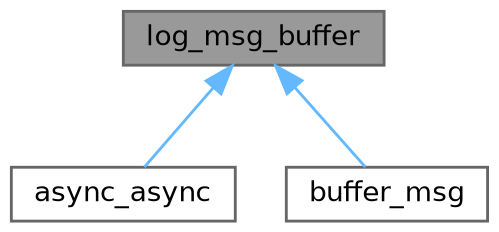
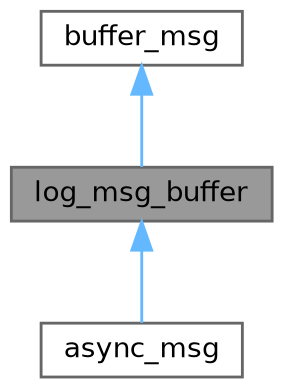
edge "buffer_msg" -> "log_msg_buffer": reversed
node "async_async": label "async_async" -> "async_msg"
